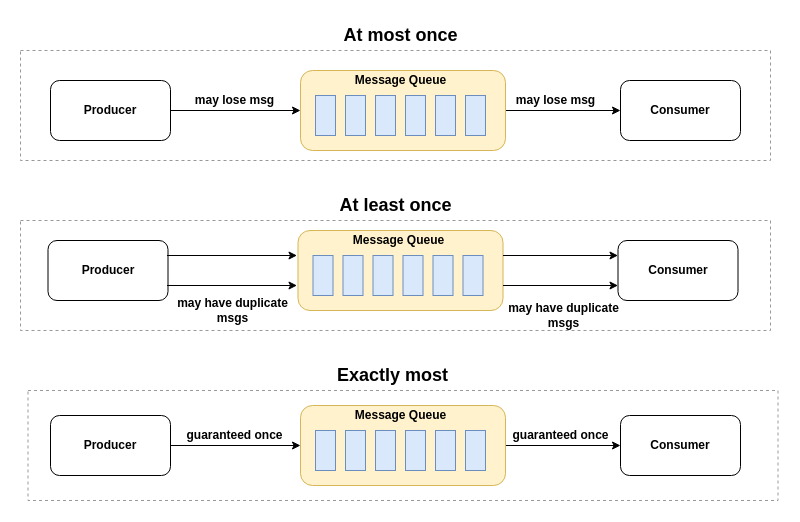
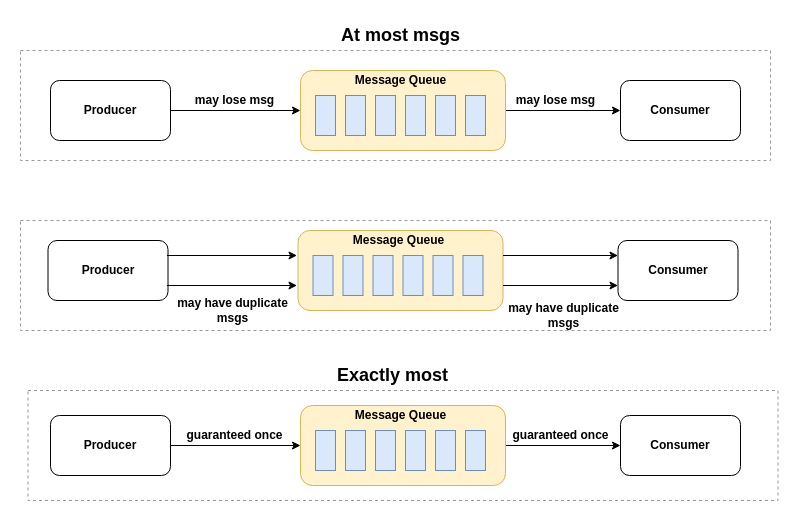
node "At most once": label "At most once" -> "At most msgs"
node "At least once": removed
